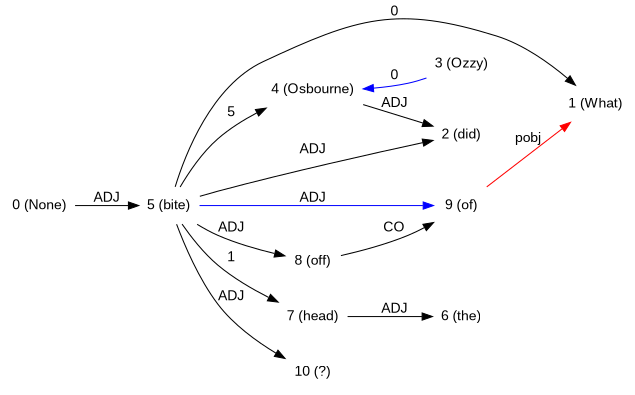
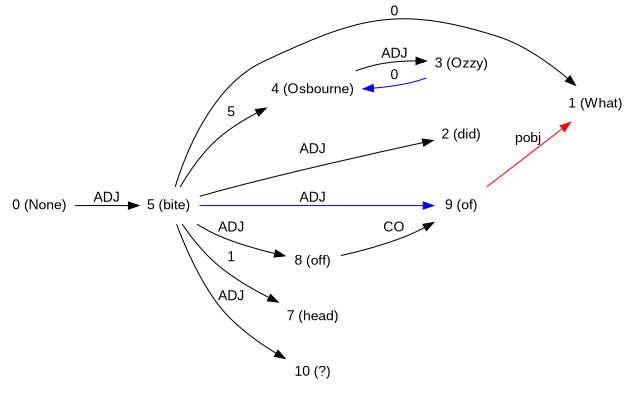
edge "4 (Osbourne)" -> "2 (did)": now "4 (Osbourne)" -> "3 (Ozzy)"
node "6 (the)": removed
